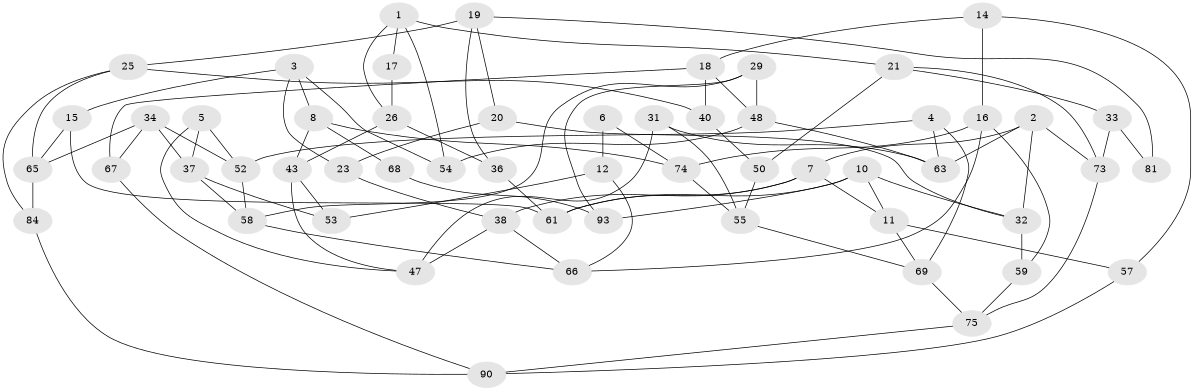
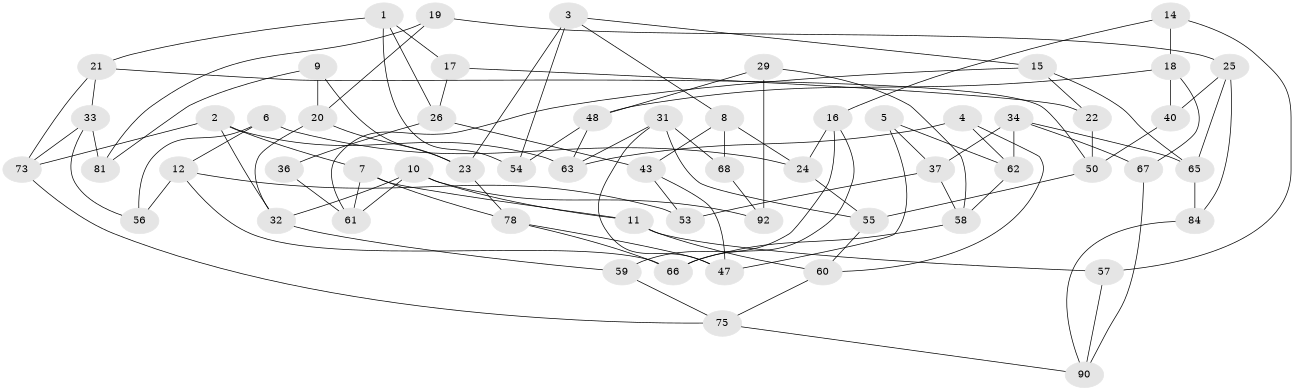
node "9": added
edge "19" -- "36": removed
node "22": added
edge "31" -- "68": added
node "52": label "52" -> "62"
node "74": label "74" -> "24"
node "56": added
node "38": label "38" -> "78"
node "93": label "93" -> "92"
node "69": label "69" -> "60"
